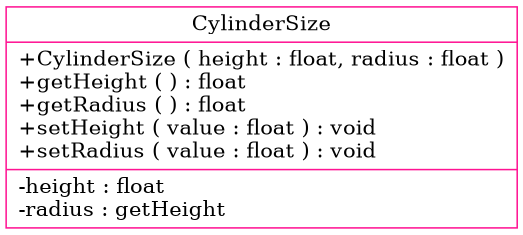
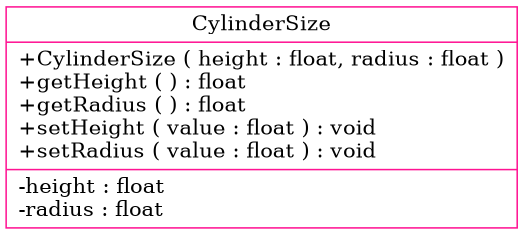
node "CylinderSize": text "-radius : getHeight" -> "-radius : float"
